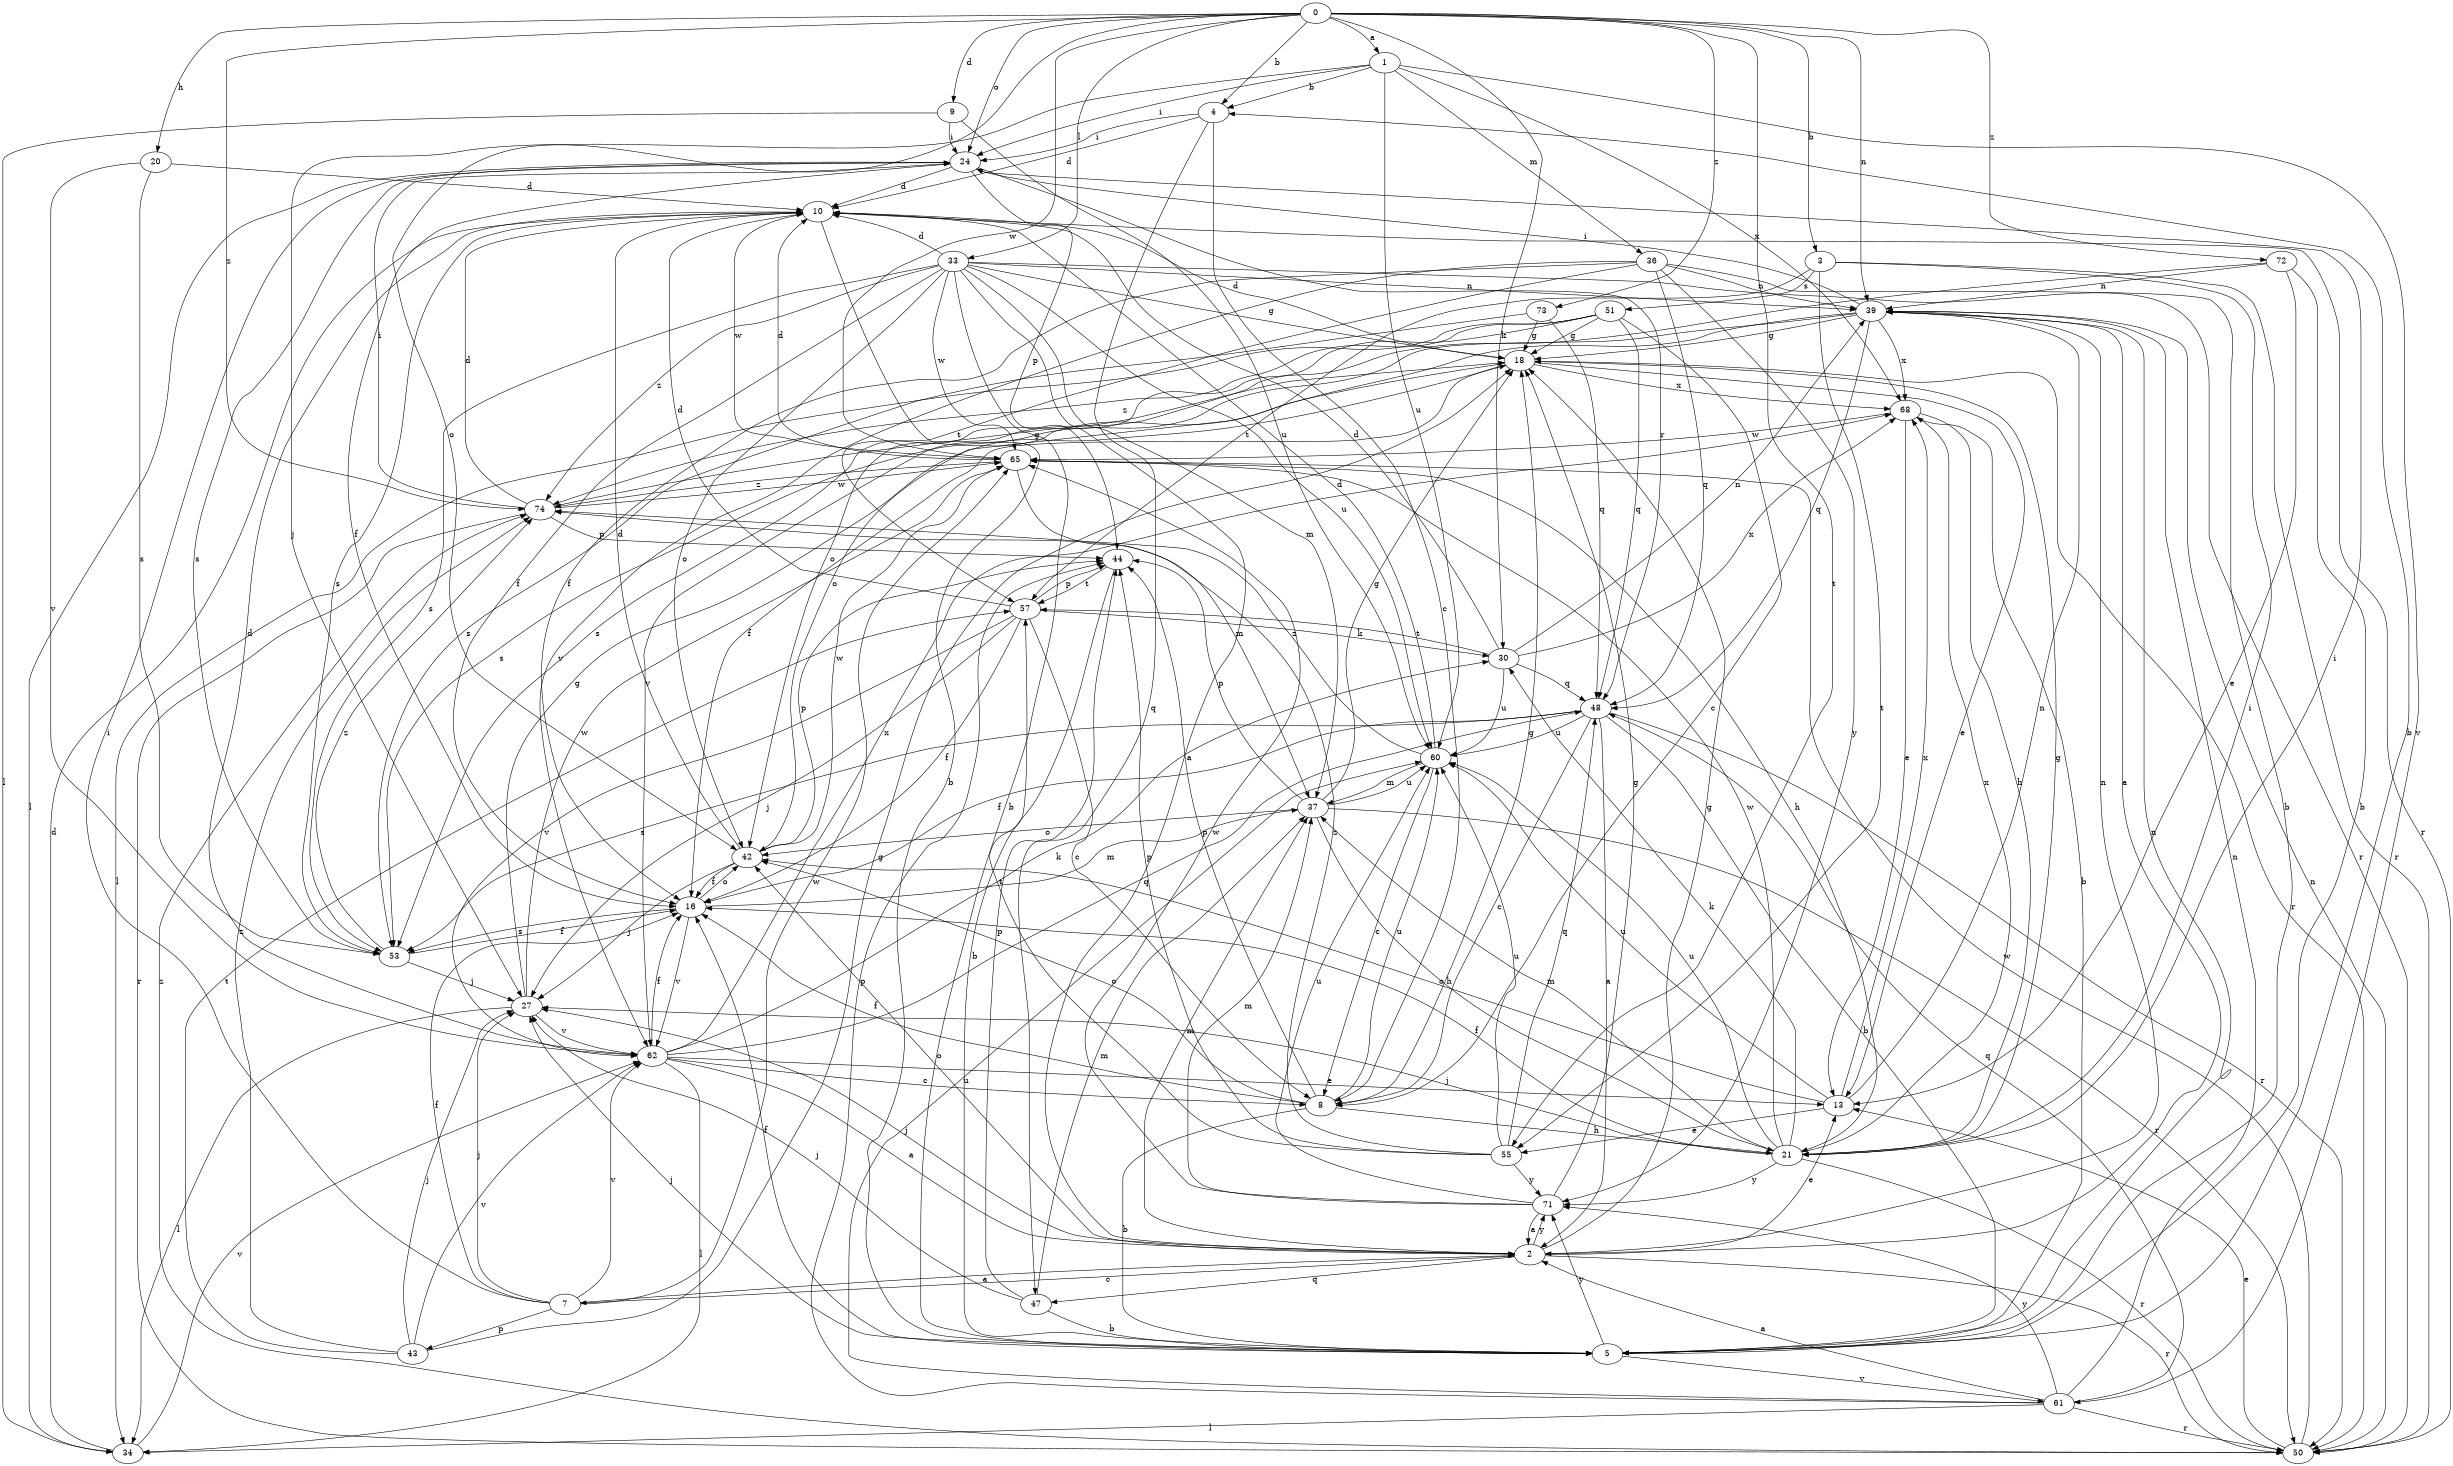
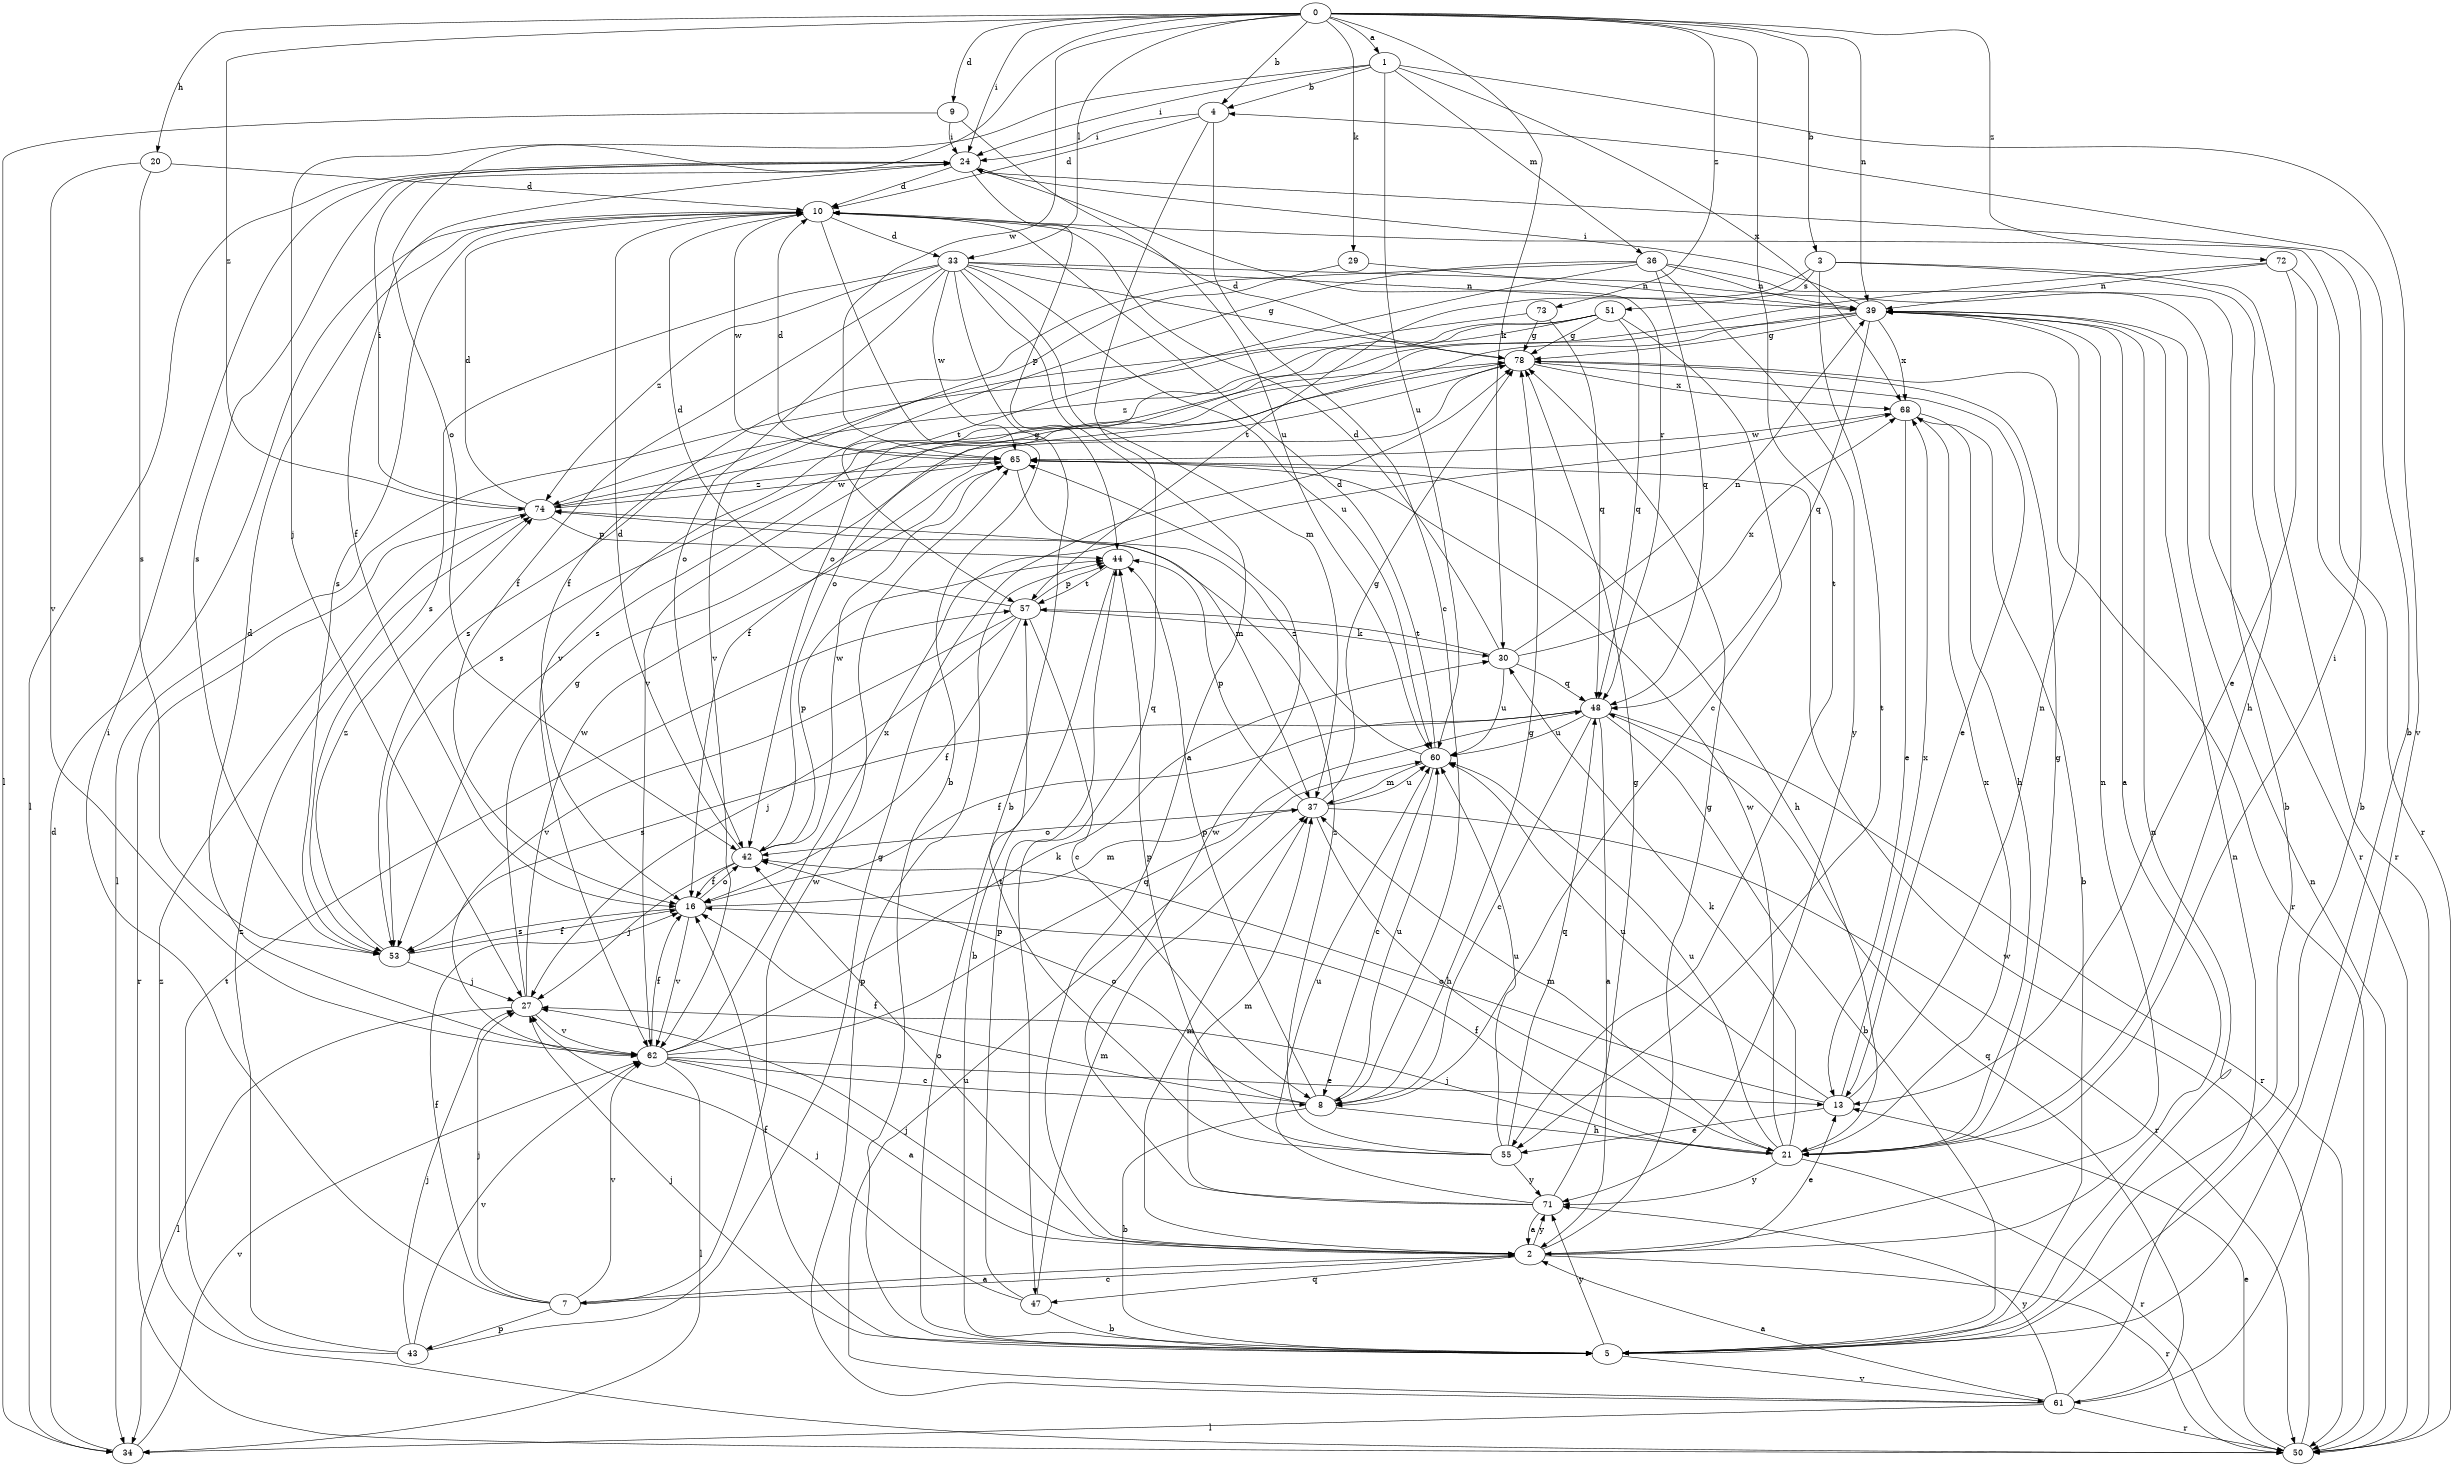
edge "0" -> "24": label "o" -> "i"
edge "33" -> "10": reversed
node "29": added
node "18": label "18" -> "78"
edge "3" -> "21": label "i" -> "h"
